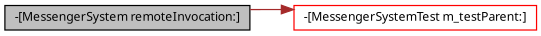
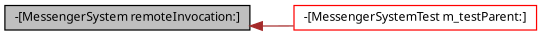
edge "-[MessengerSystem remoteInvocation:]" -> "-[MessengerSystemTest m_testParent:]": reversed
